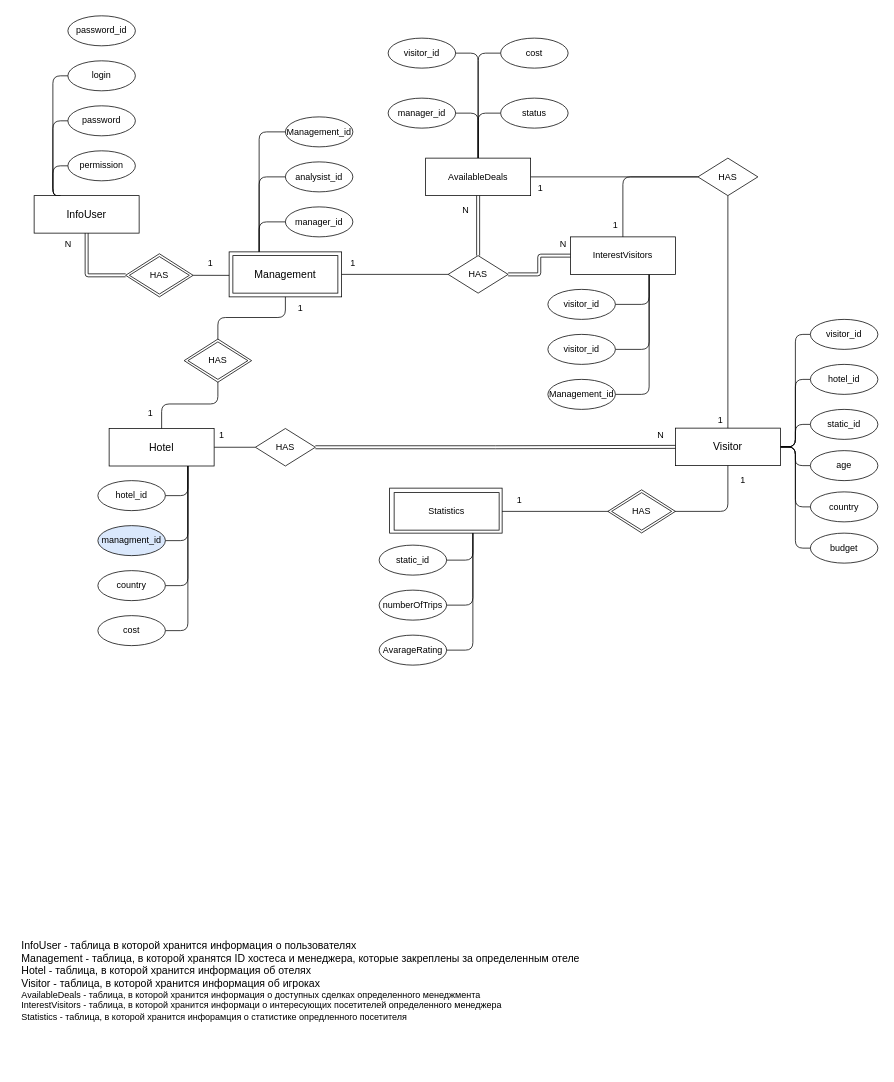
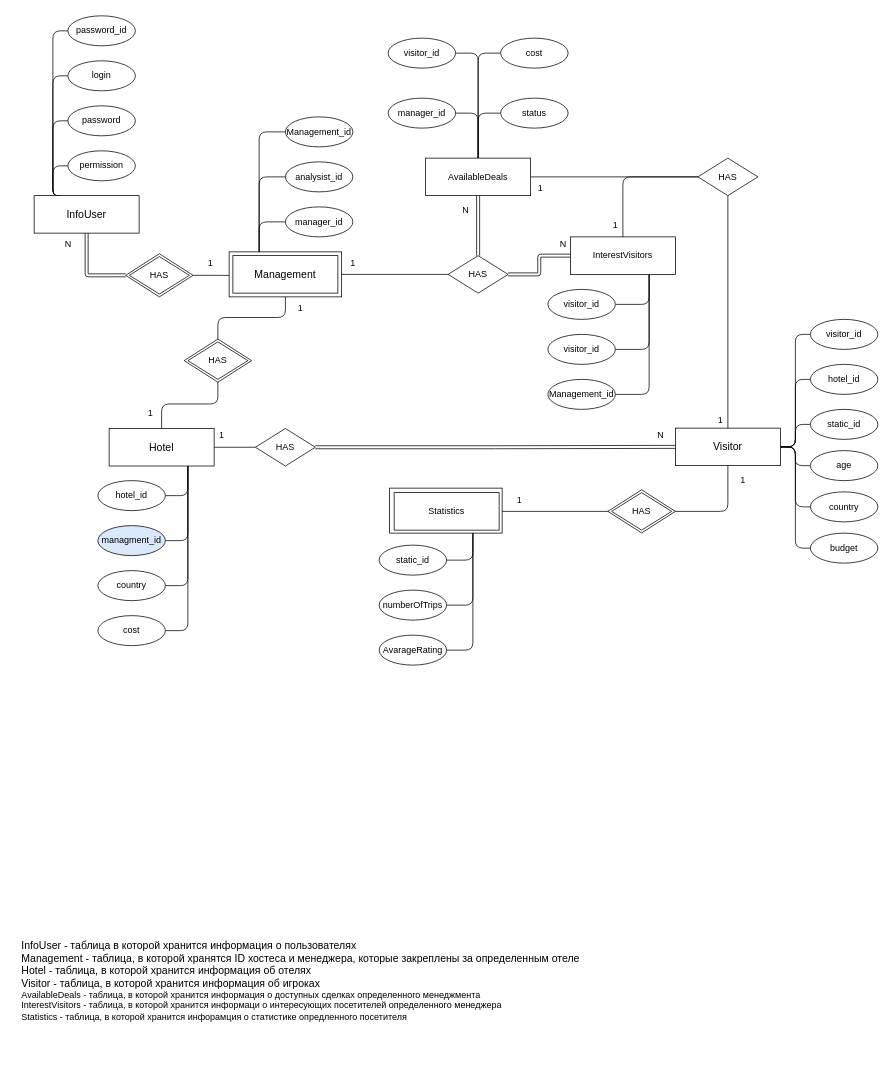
edge "password_id" -- "InfoUser": added
